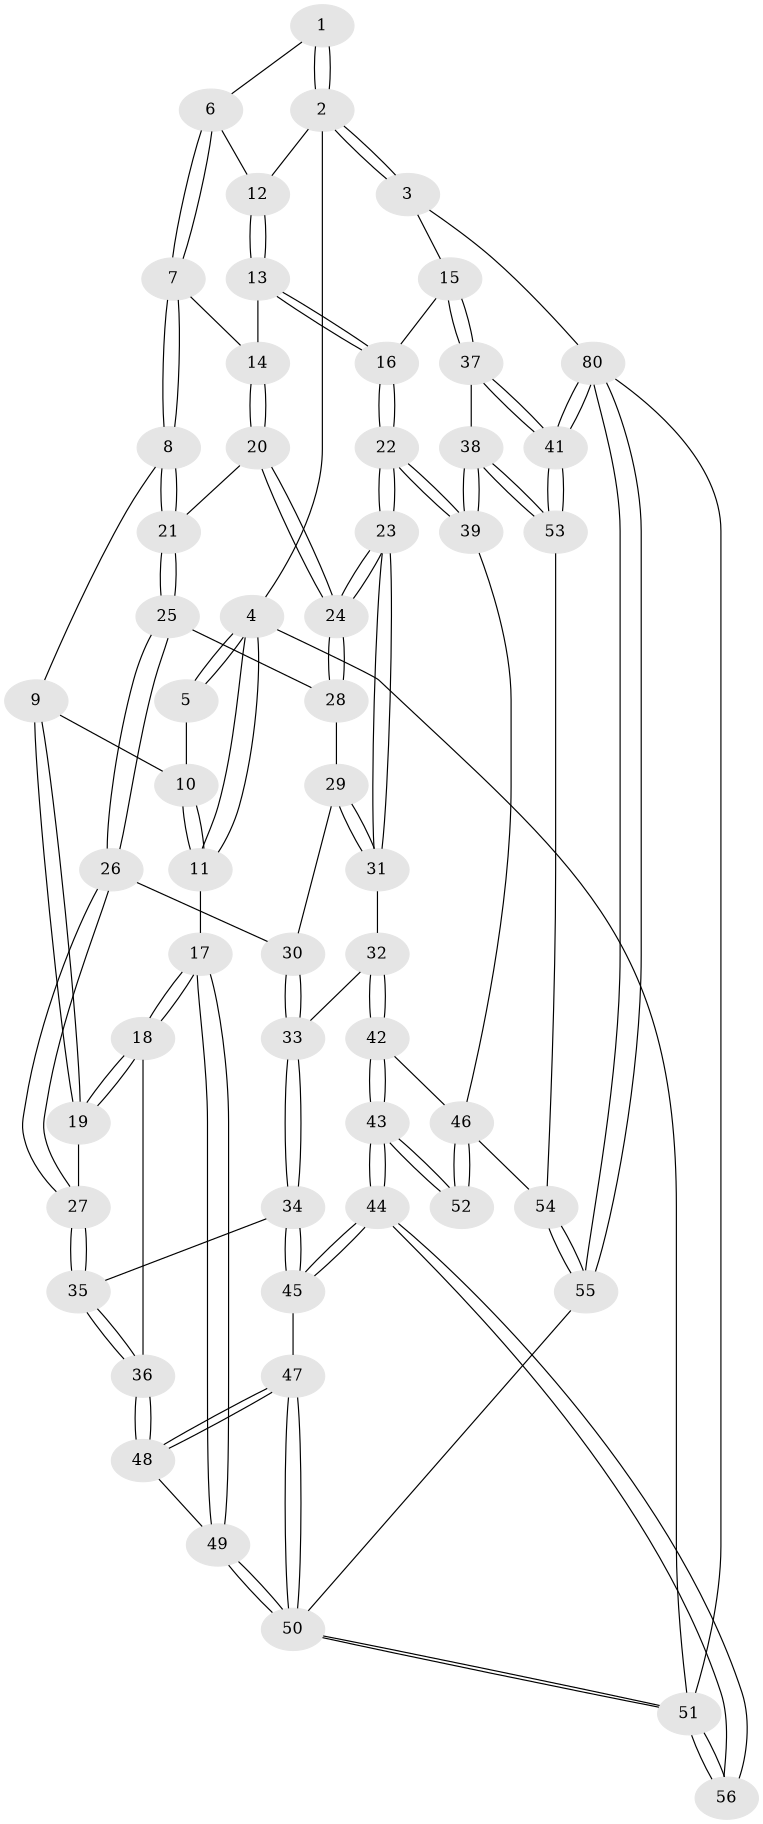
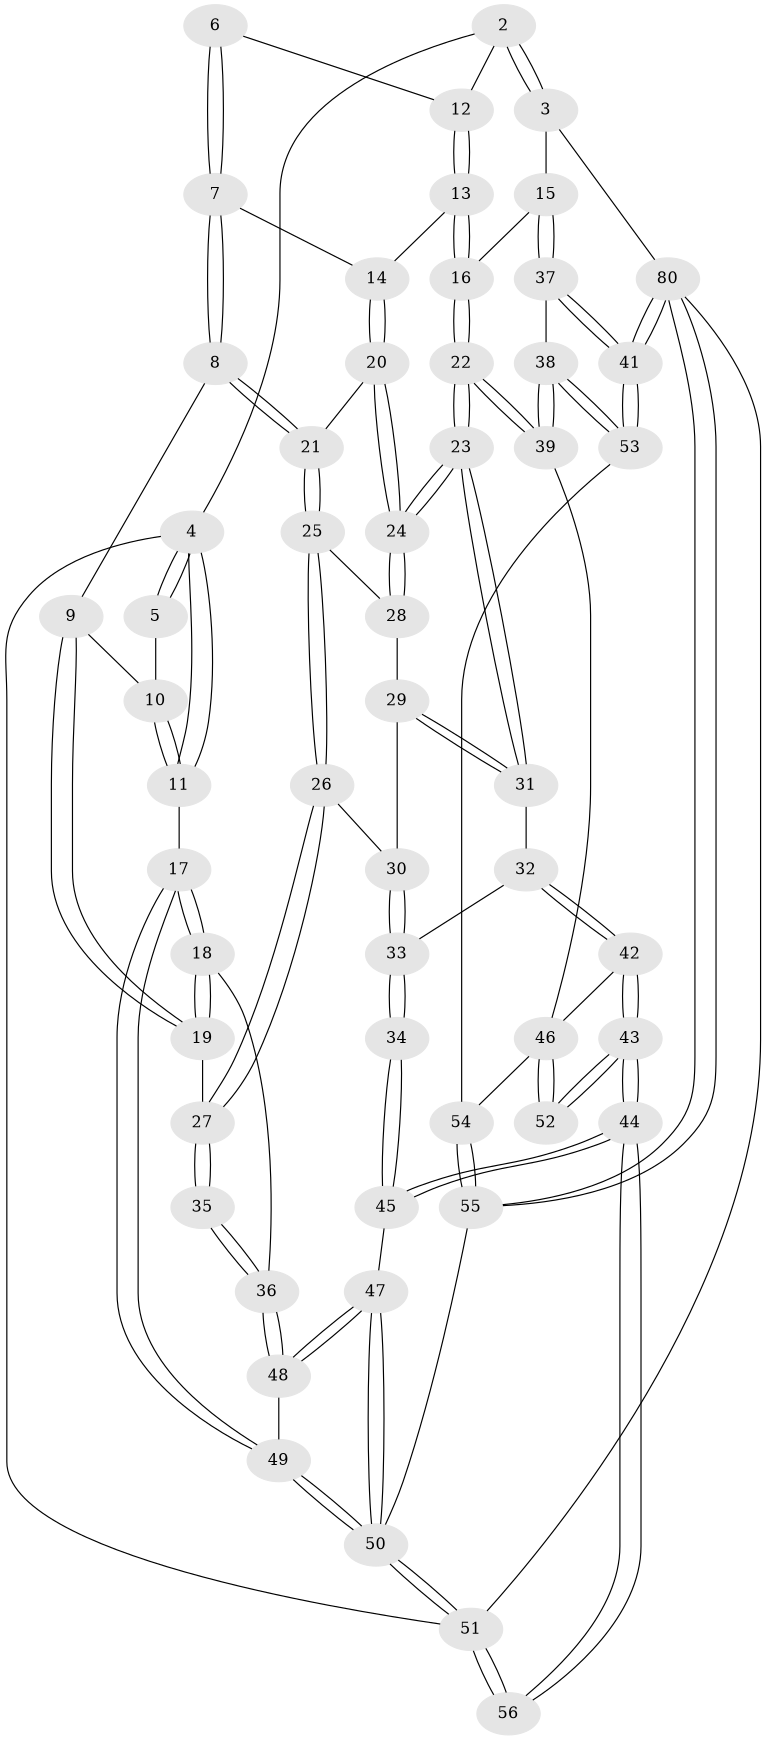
node "1": removed
edge "34" -- "35": removed
